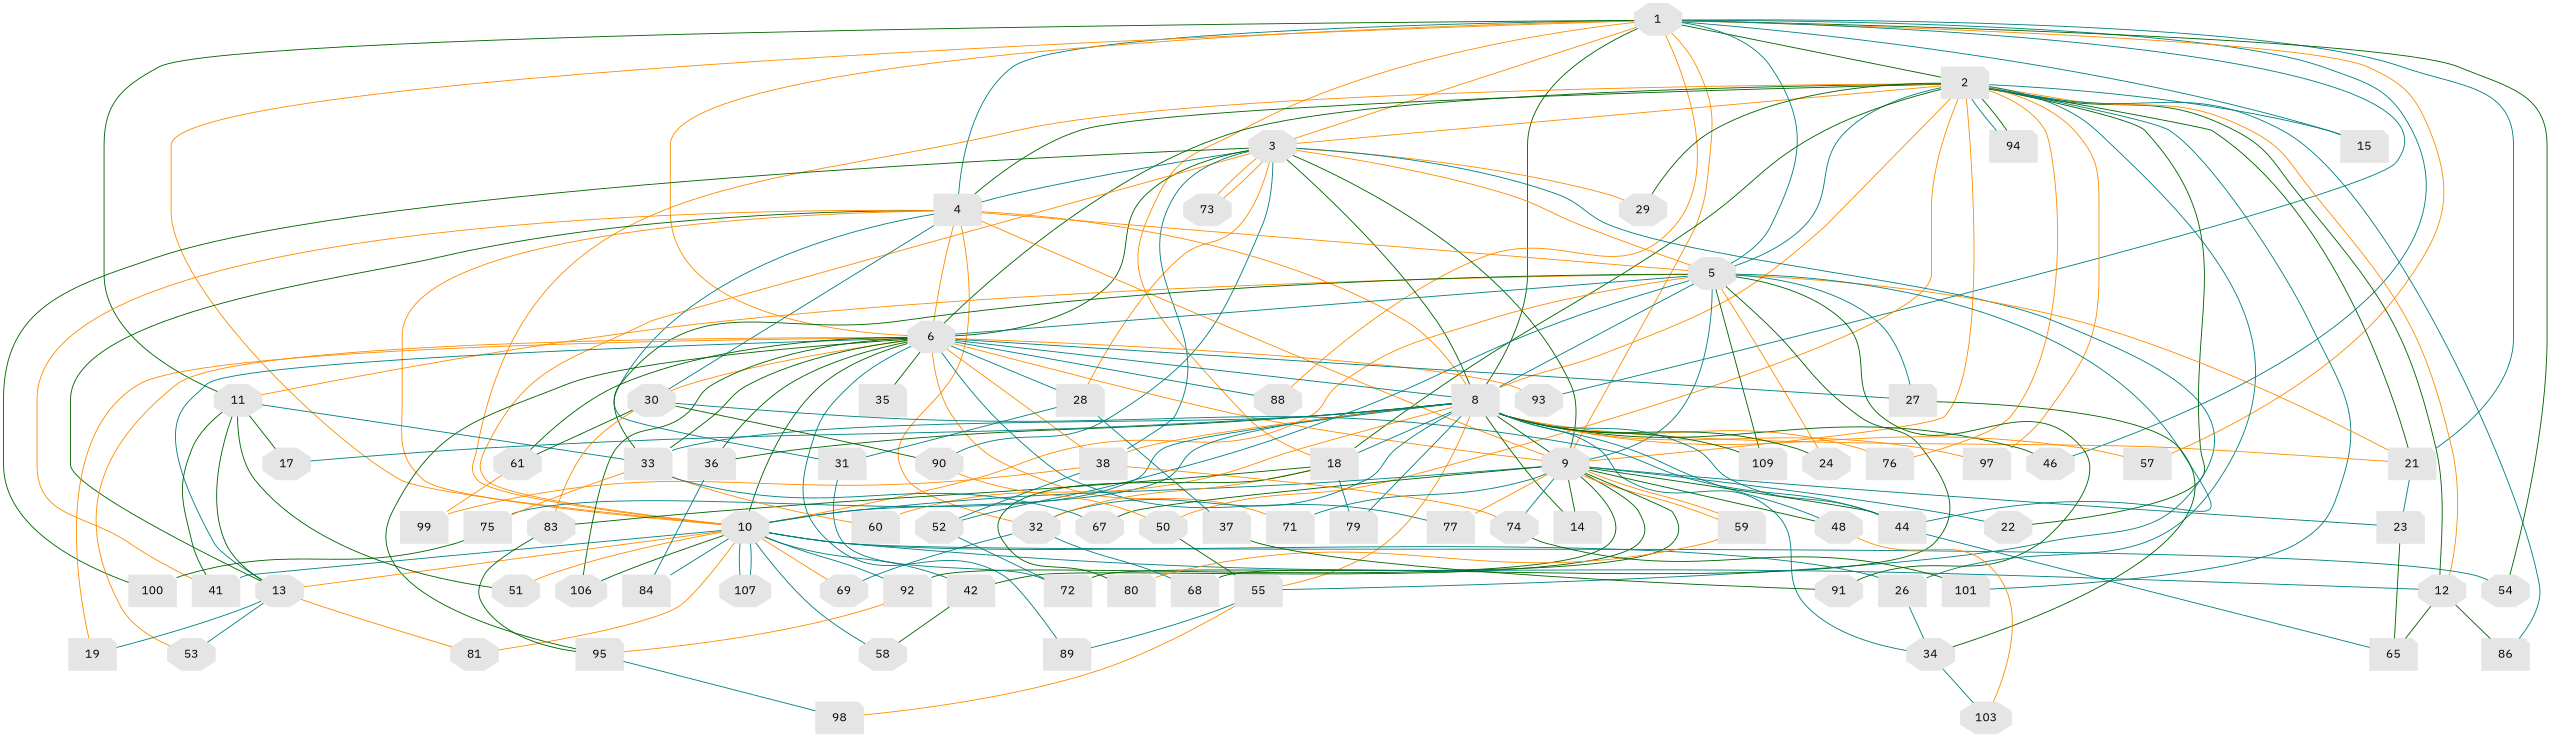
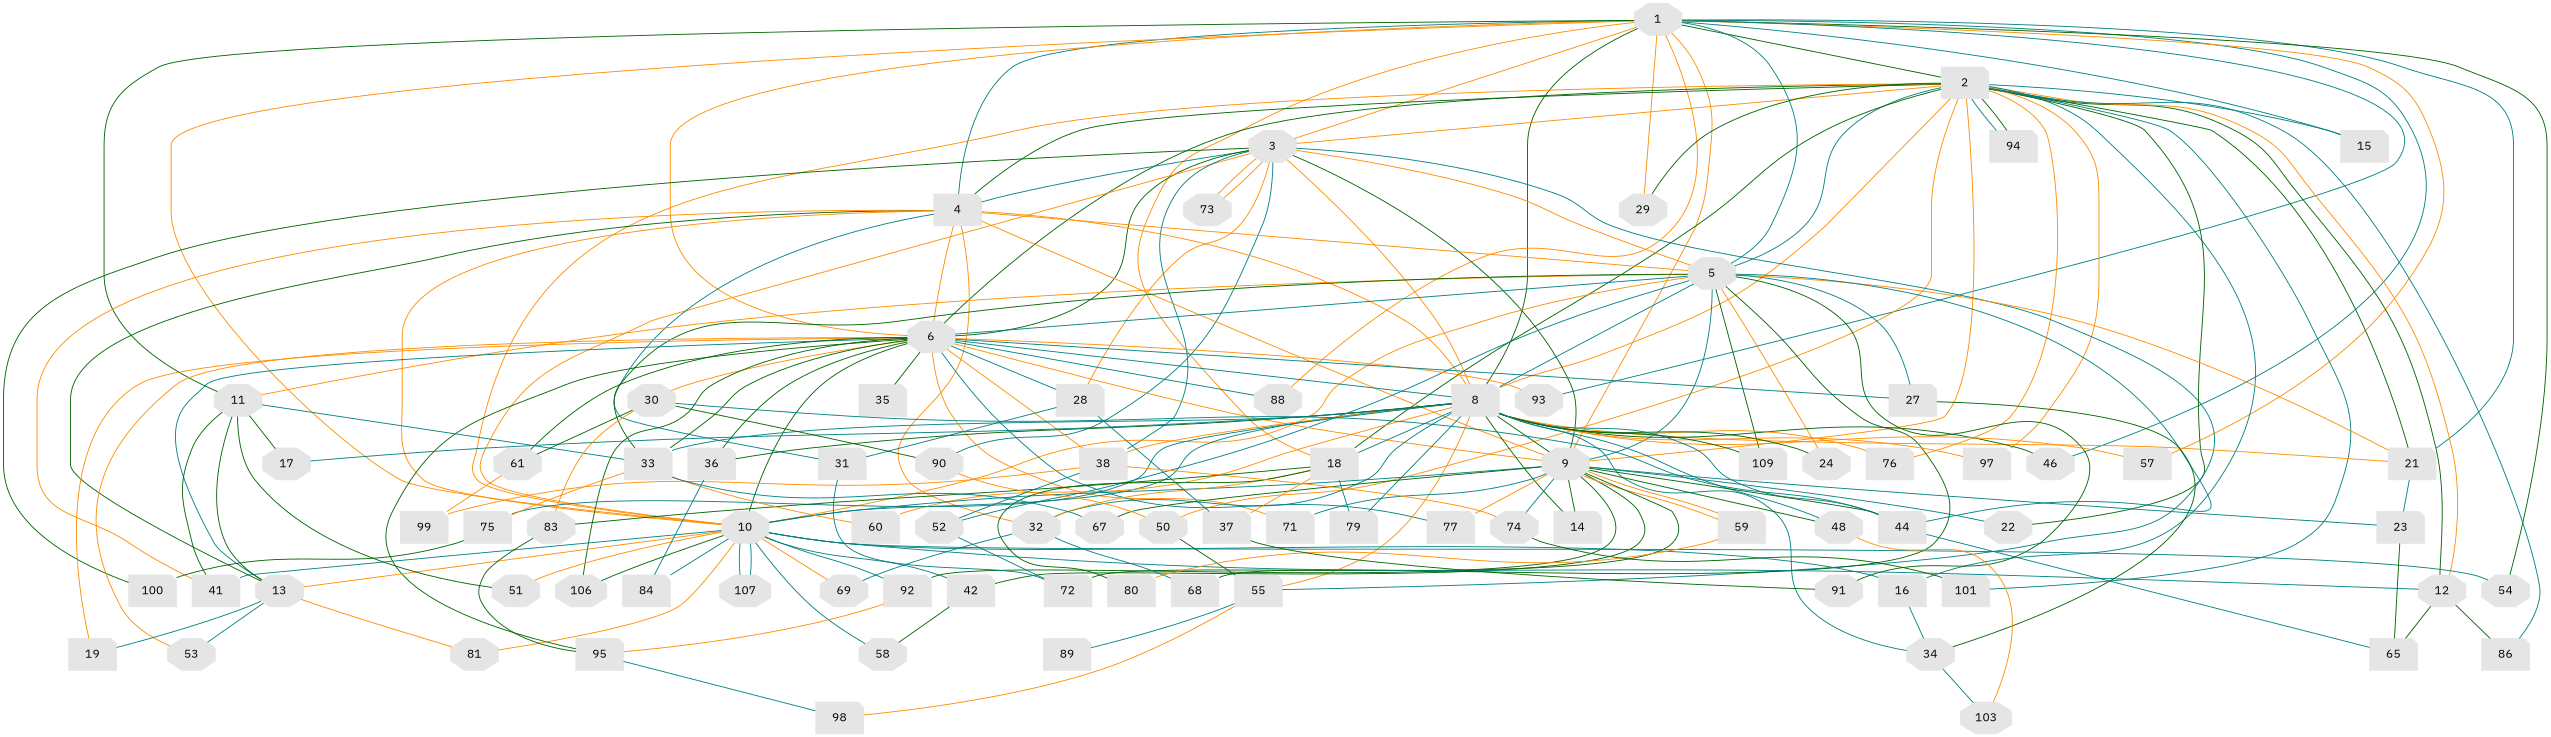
edge "3" -- "29": now "1" -- "29"
edge "3" -- "8": color darkgreen -> darkorange
edge "4" -- "30": removed
edge "18" -- "37": added
edge "6" -- "89": removed
node "26": label "26" -> "16"
